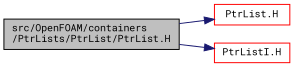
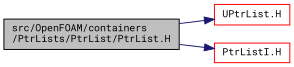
node "PtrList.H": label "PtrList.H" -> "UPtrList.H"
